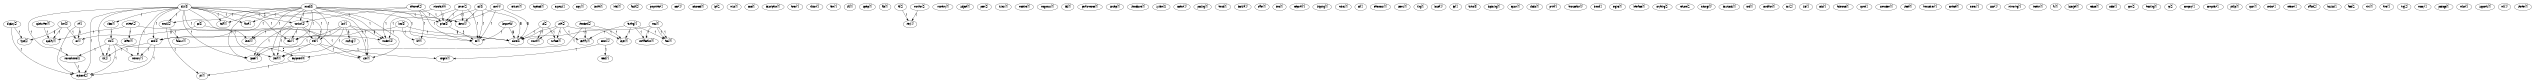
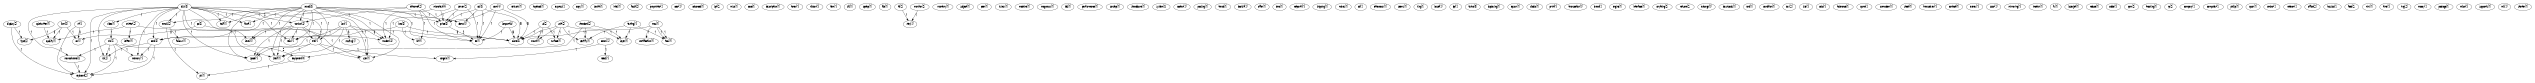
node "peer(2)": label "peer(2)" -> "peer(1)"
edge "server(2)" -> "demo(1)": removed, label "1"
edge "testing(1)" -> "certification(1)": removed, label "1"
